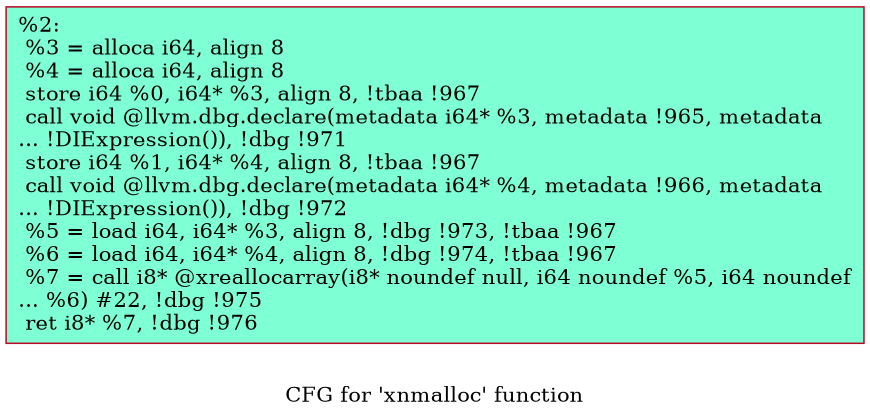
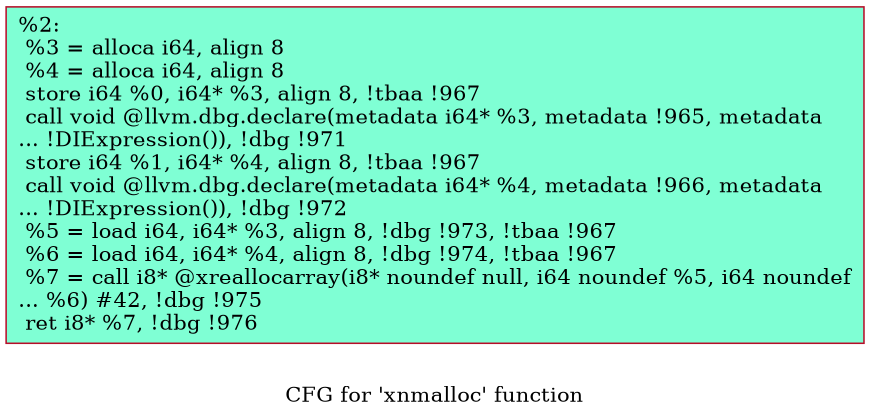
node "%2:": text "... %6) #22, !dbg !975" -> "... %6) #42, !dbg !975"
